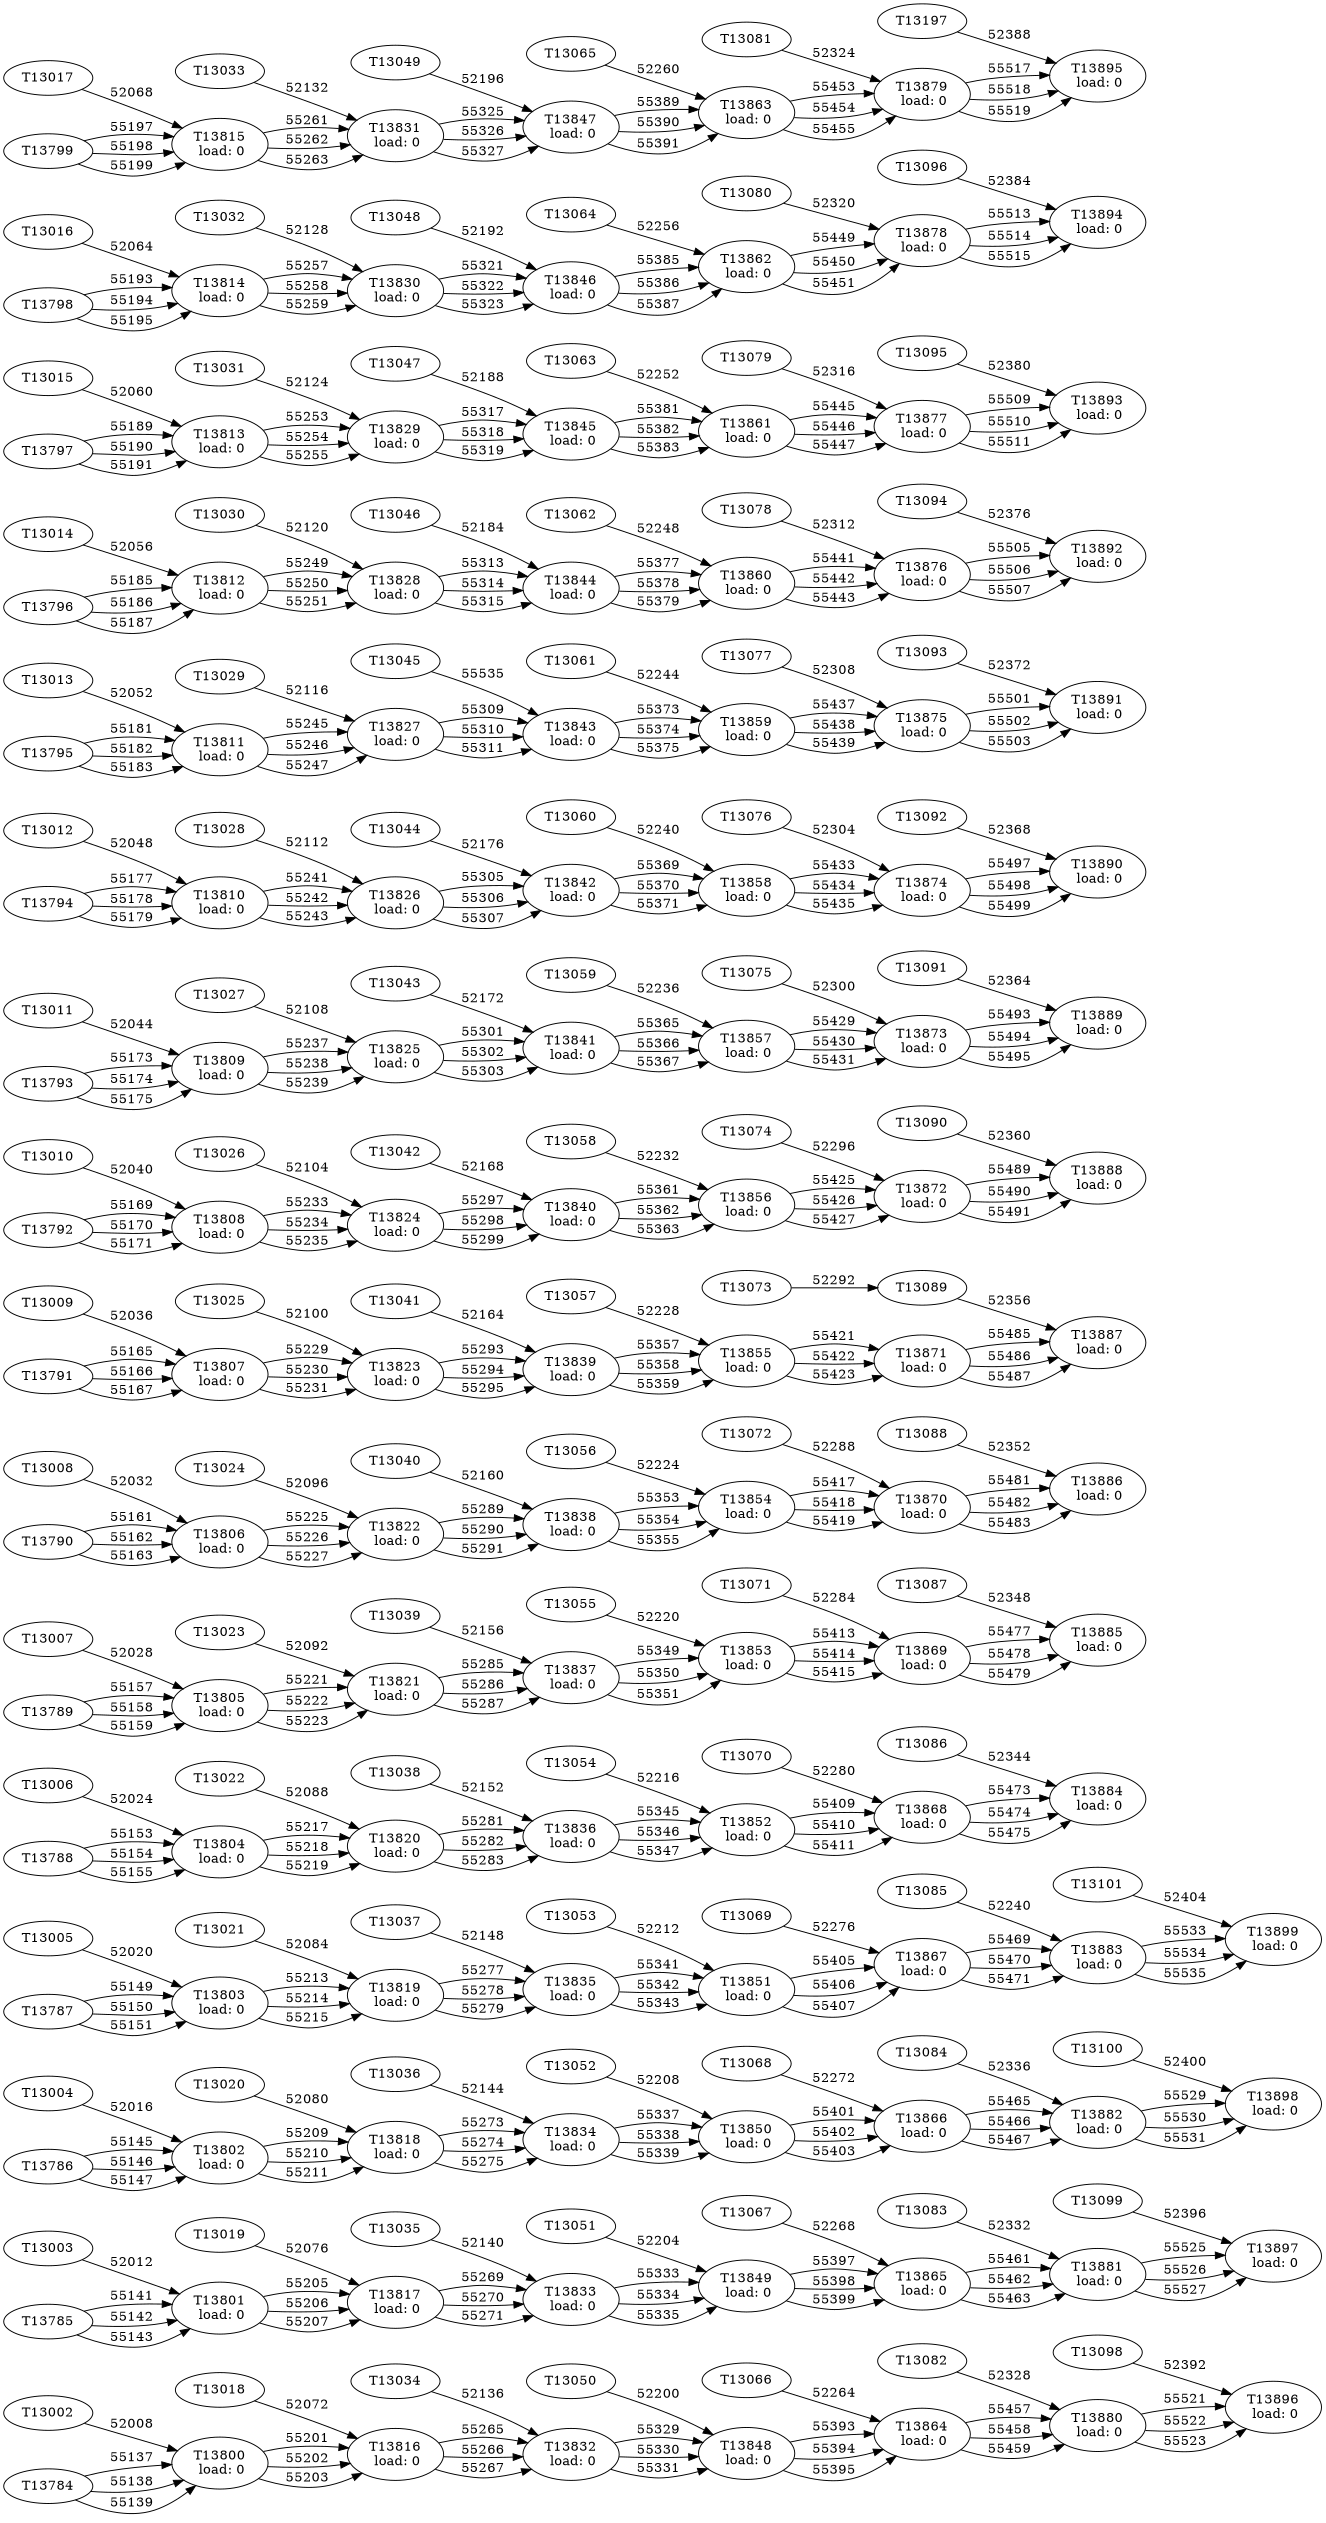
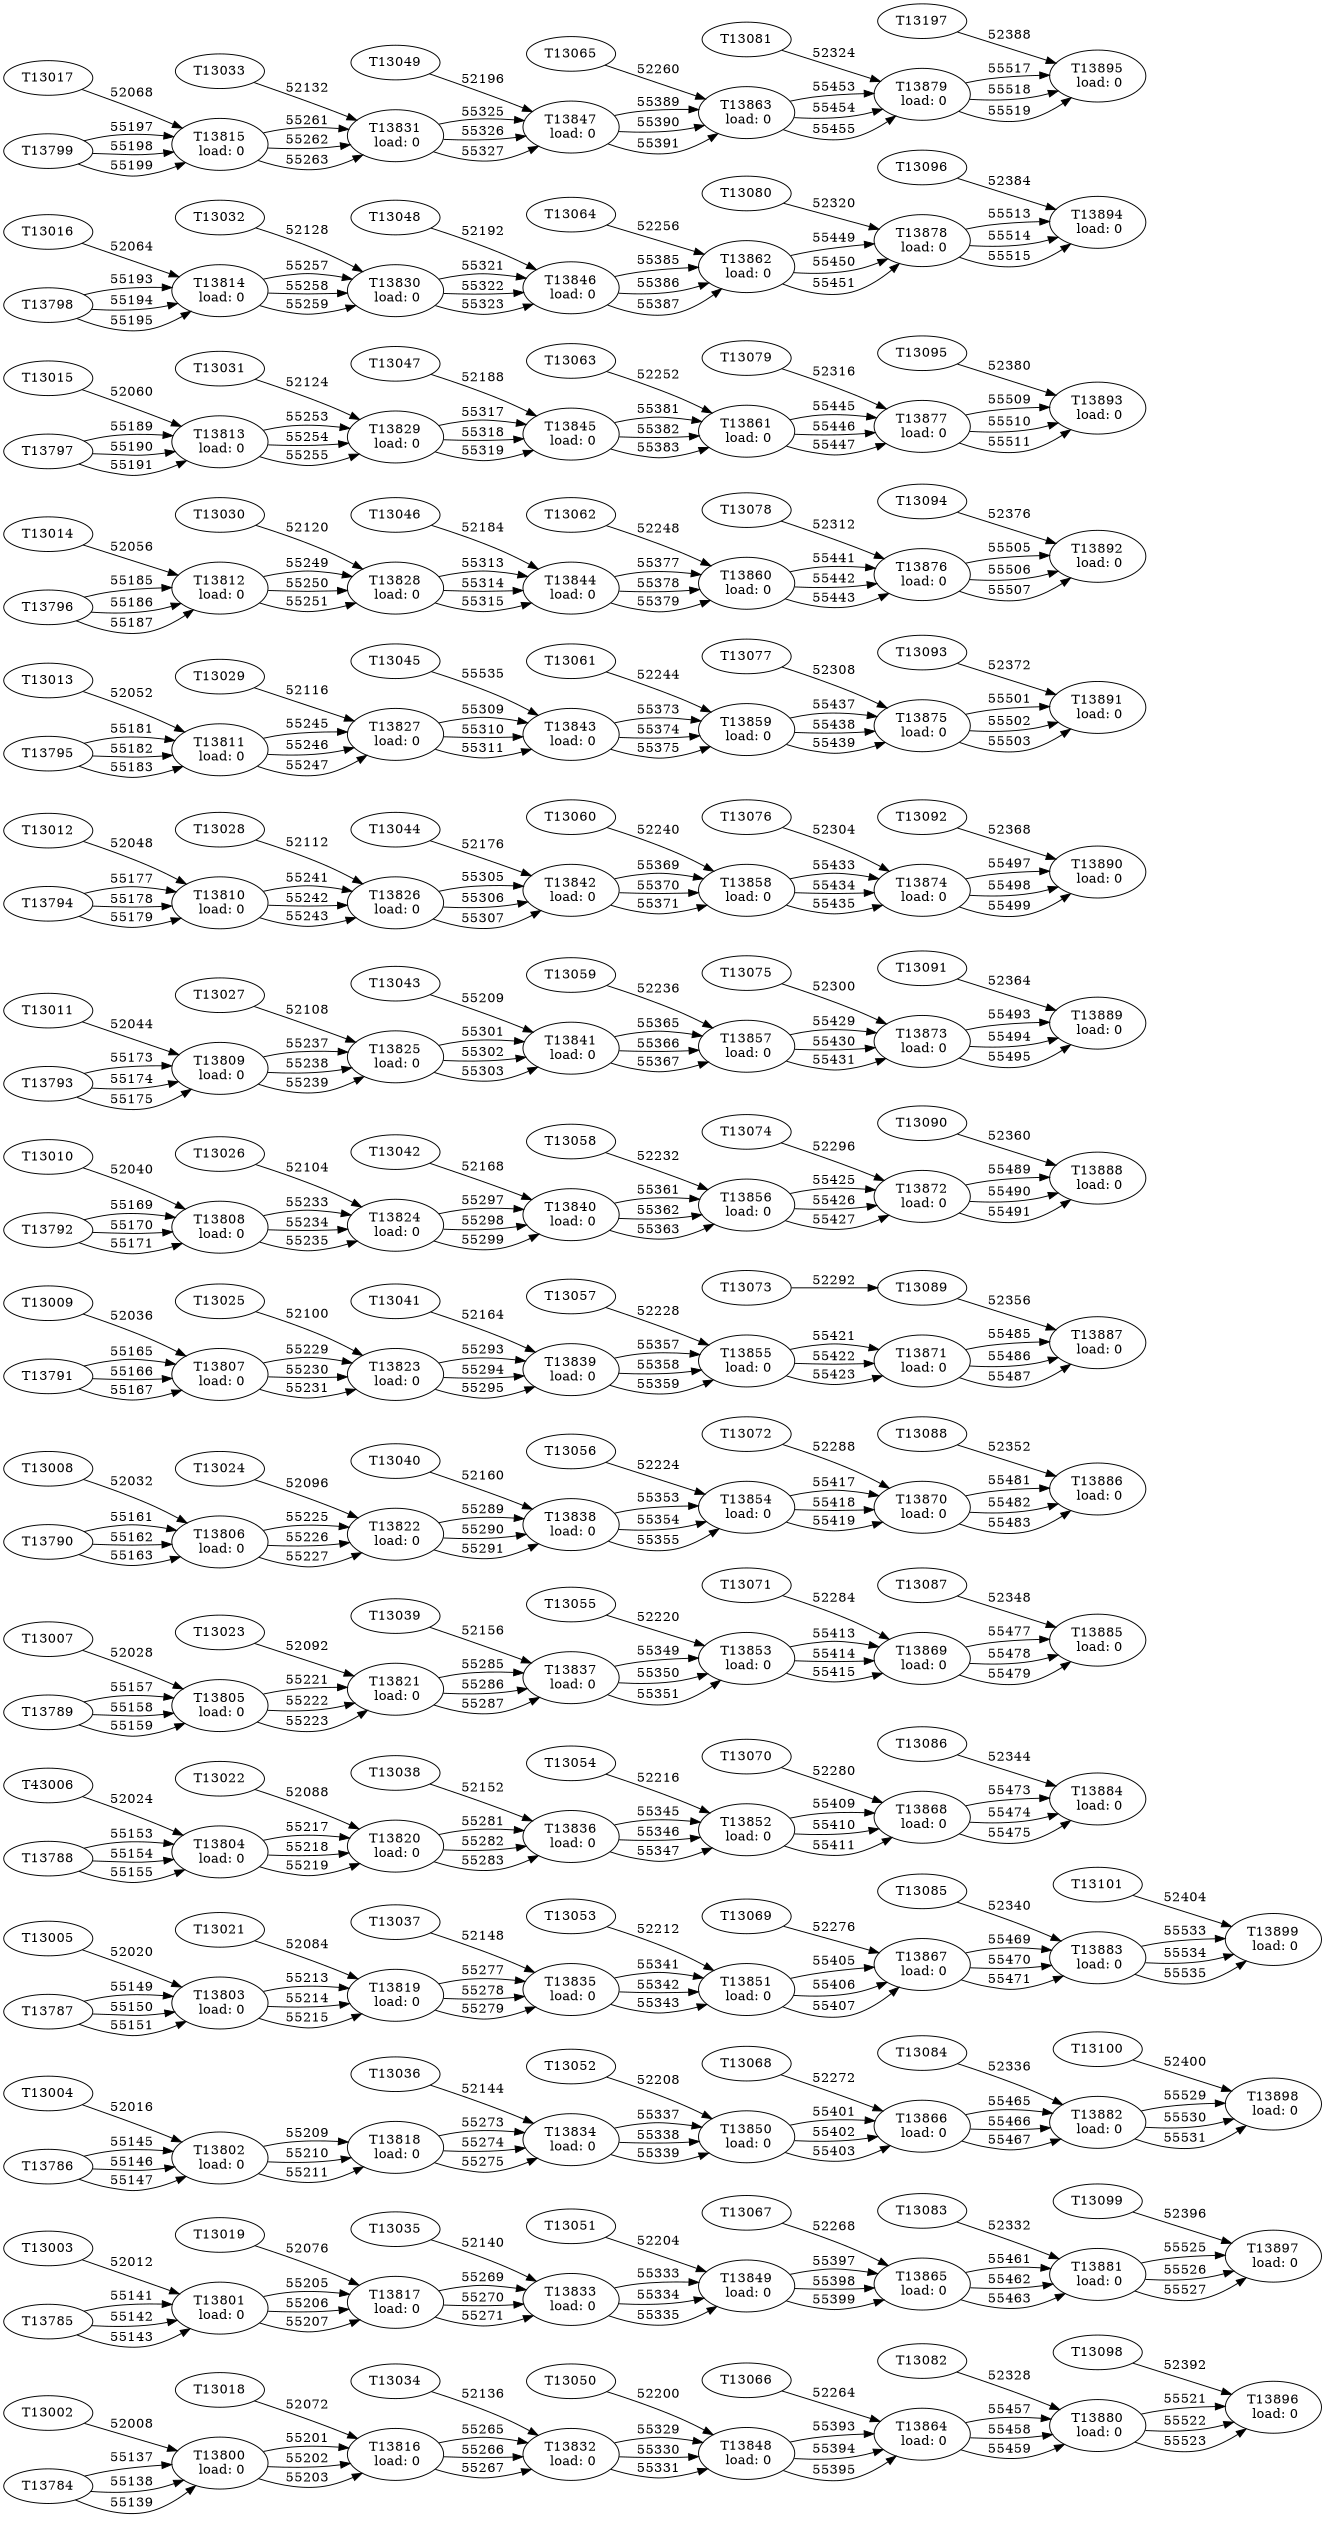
edge "T13043" -> "T13841 load: 0": label "52172" -> "55209"
node "T13006": label "T13006" -> "T43006"
edge "T13085" -> "T13883 load: 0": label "52240" -> "52340"
node "T13020": removed
